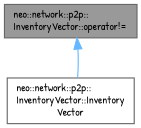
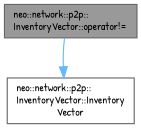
edge "neo::network::p2p:: InventoryVector::Inventory Vector" -> "neo::network::p2p:: InventoryVector::operator!=": reversed
